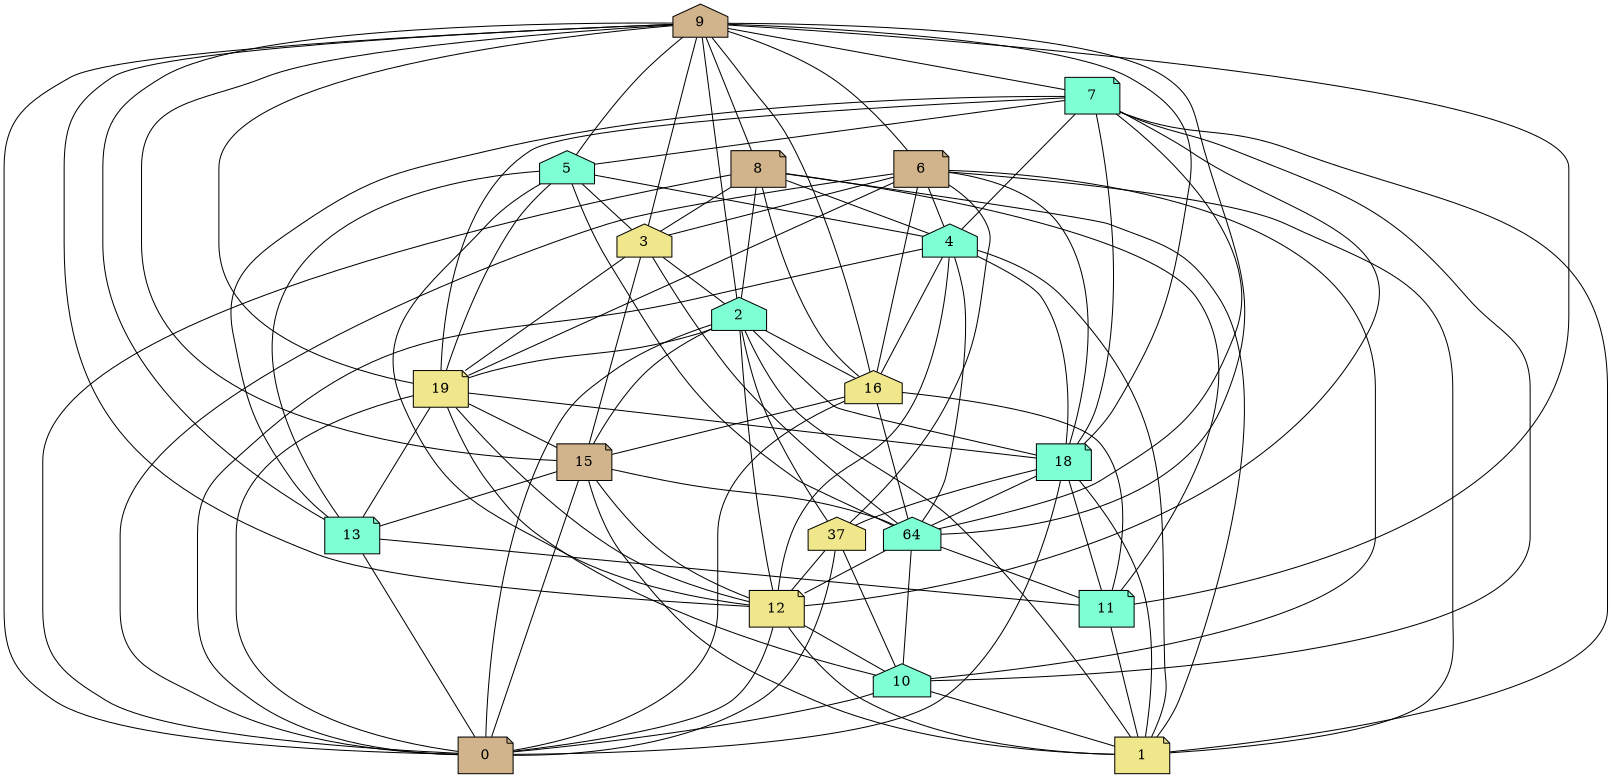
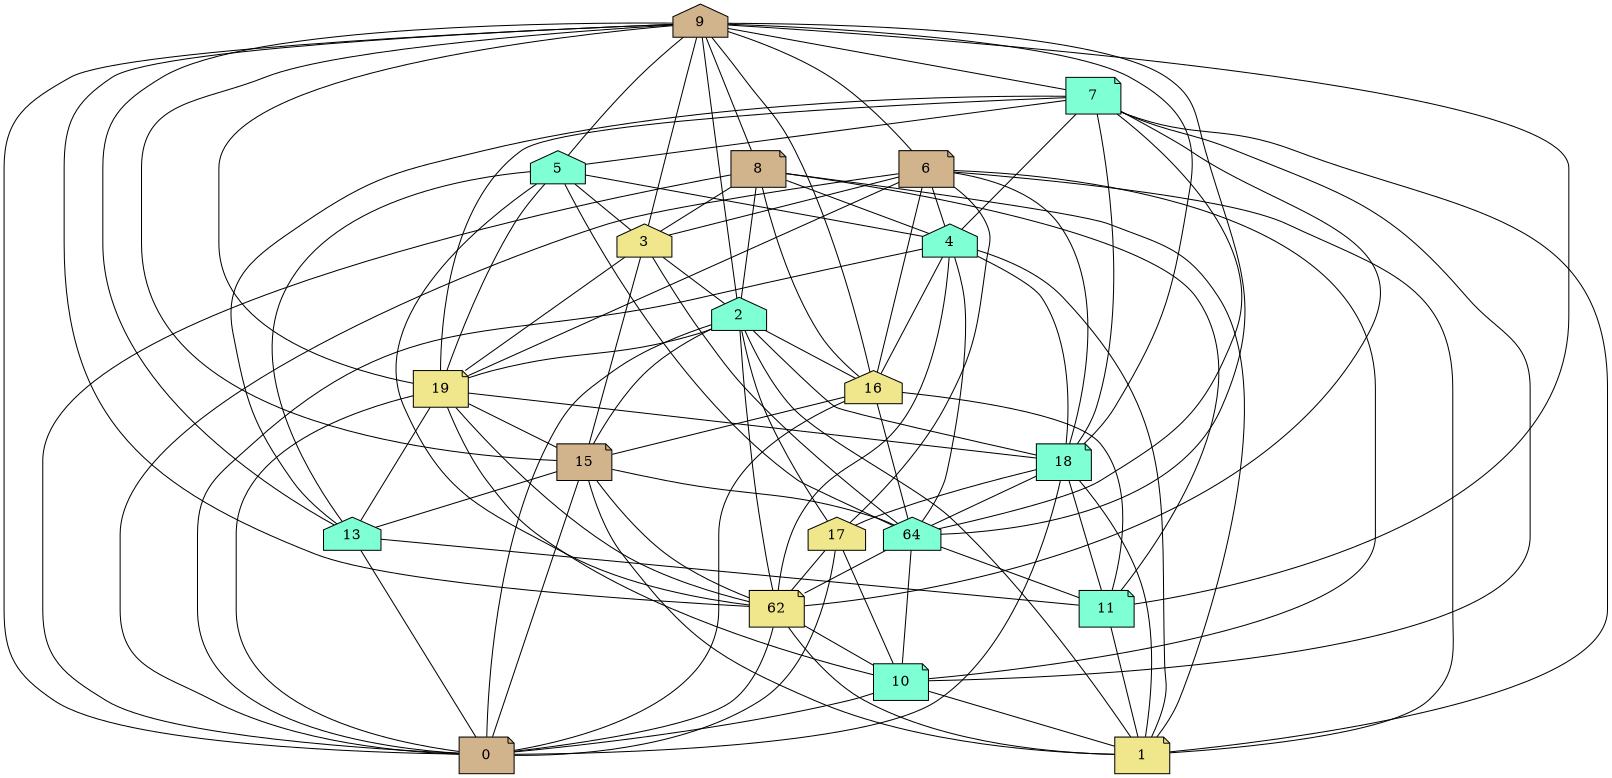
node "13": shape note -> house
node "37": label "37" -> "17"
node "12": label "12" -> "62"
node "10": shape house -> note
